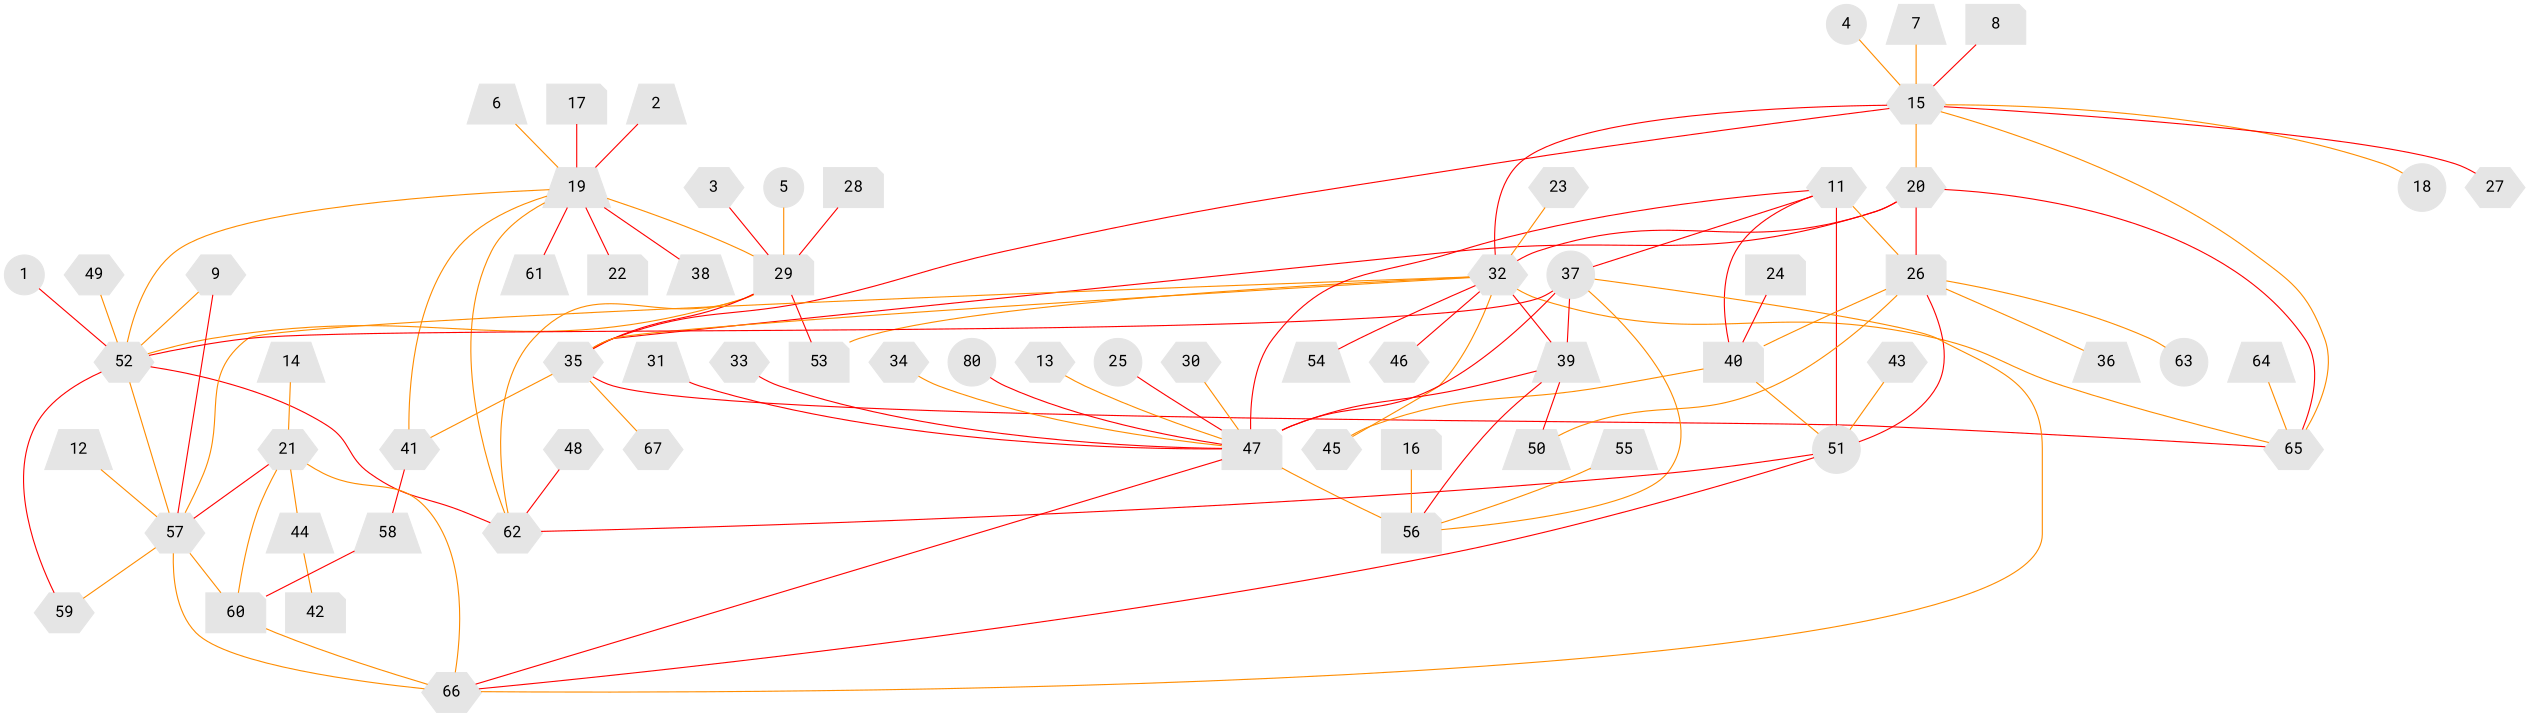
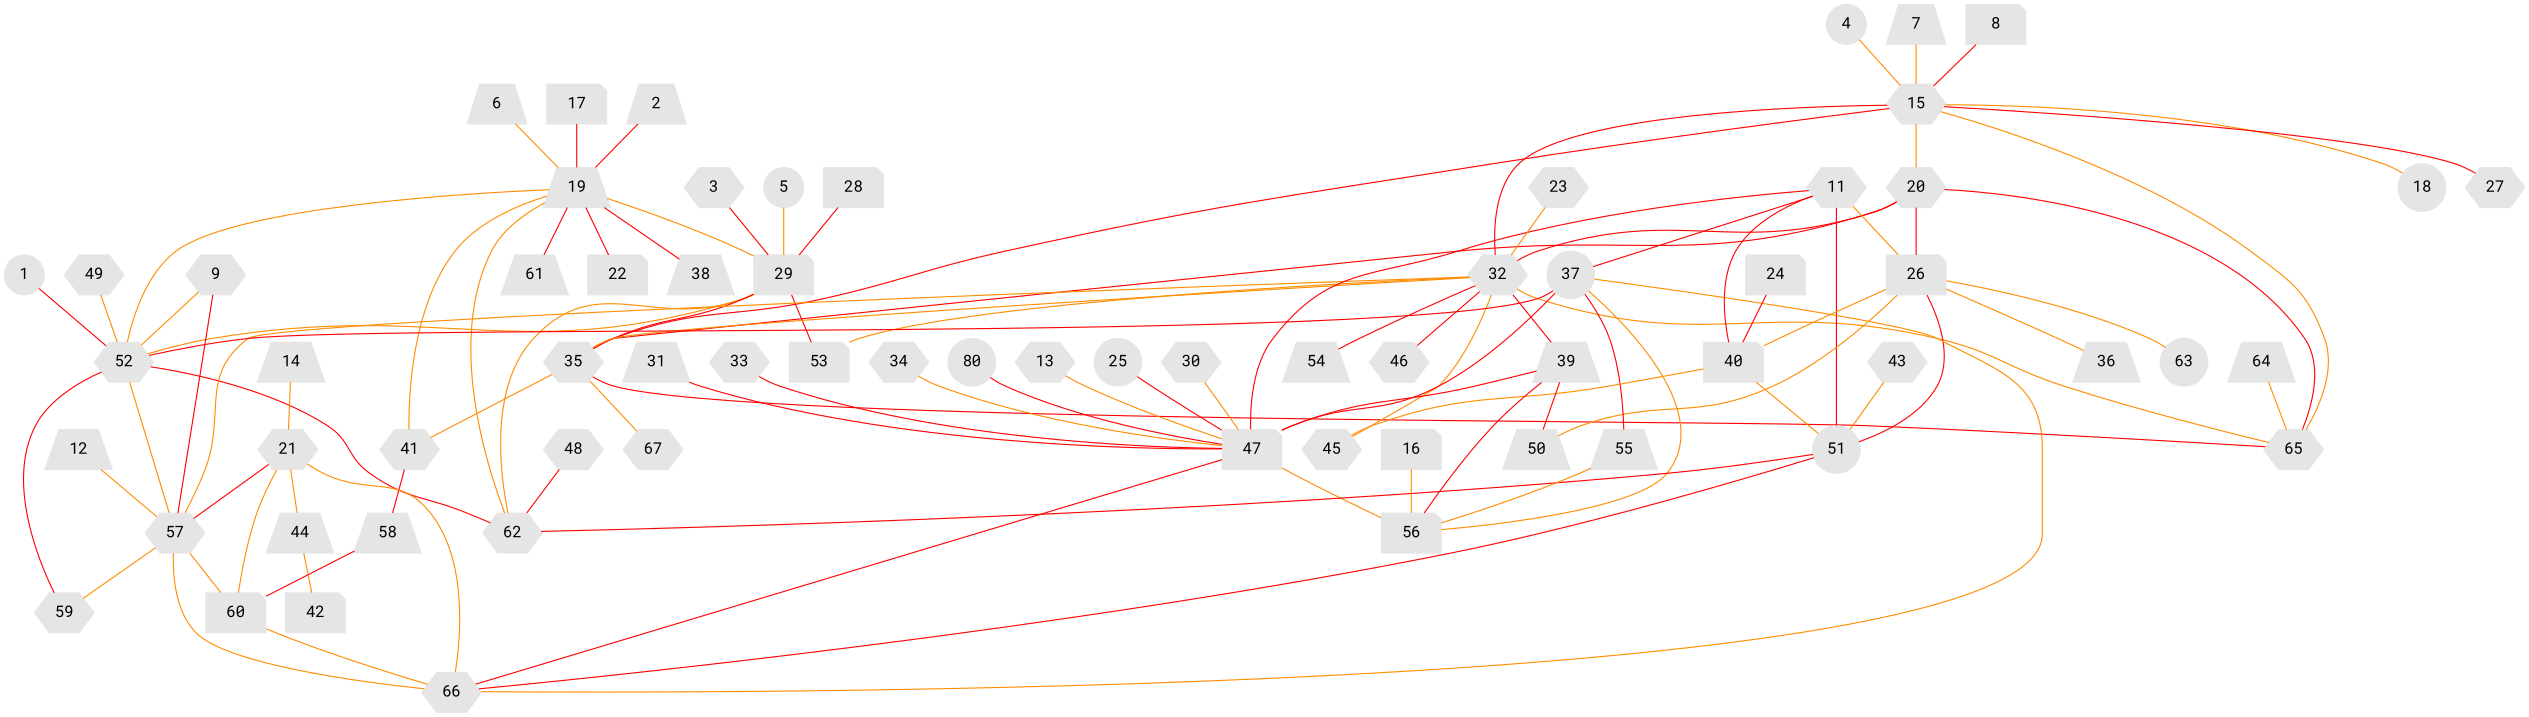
edge "37" -- "39": now "37" -- "55"
